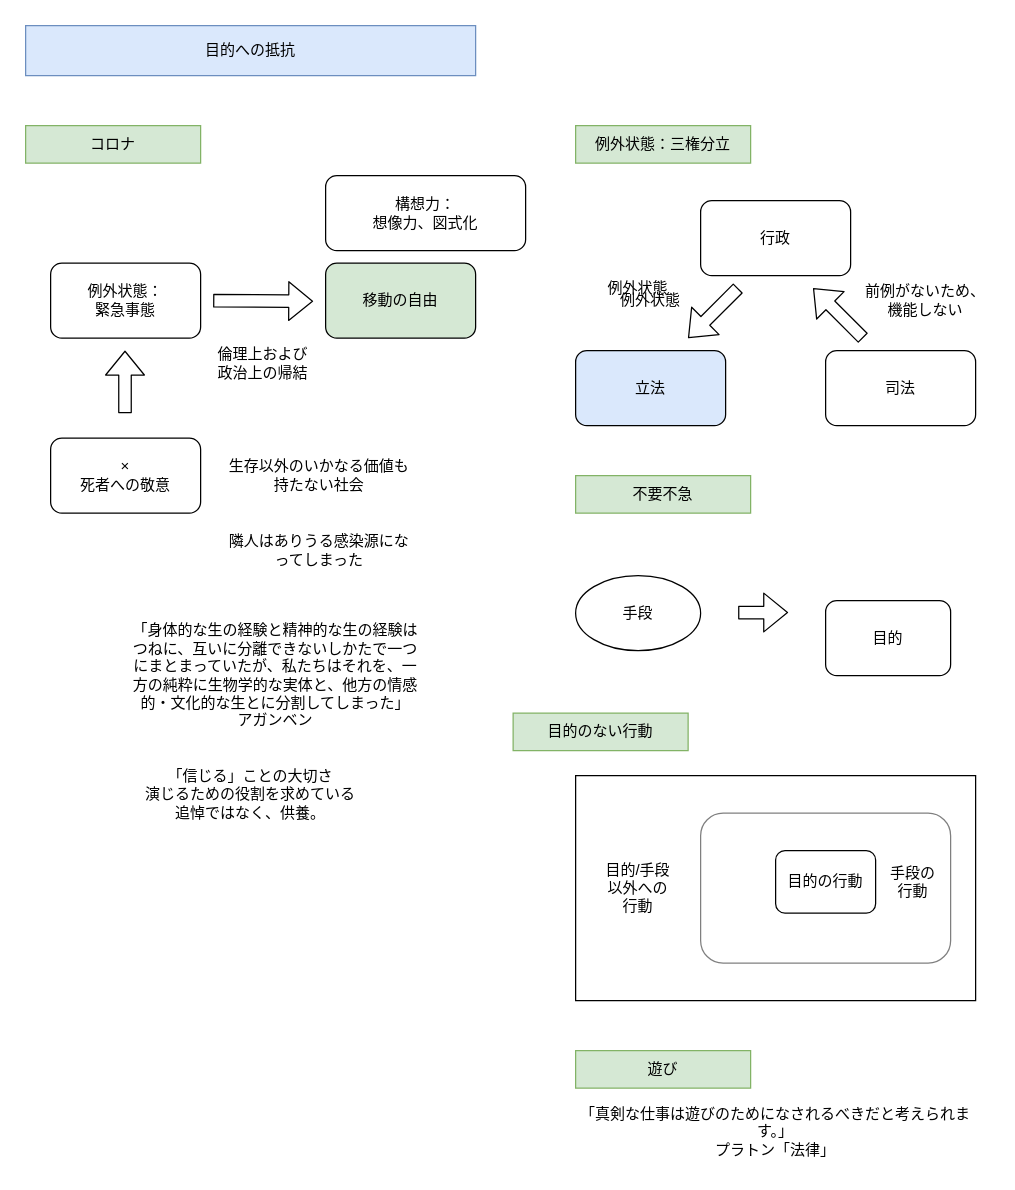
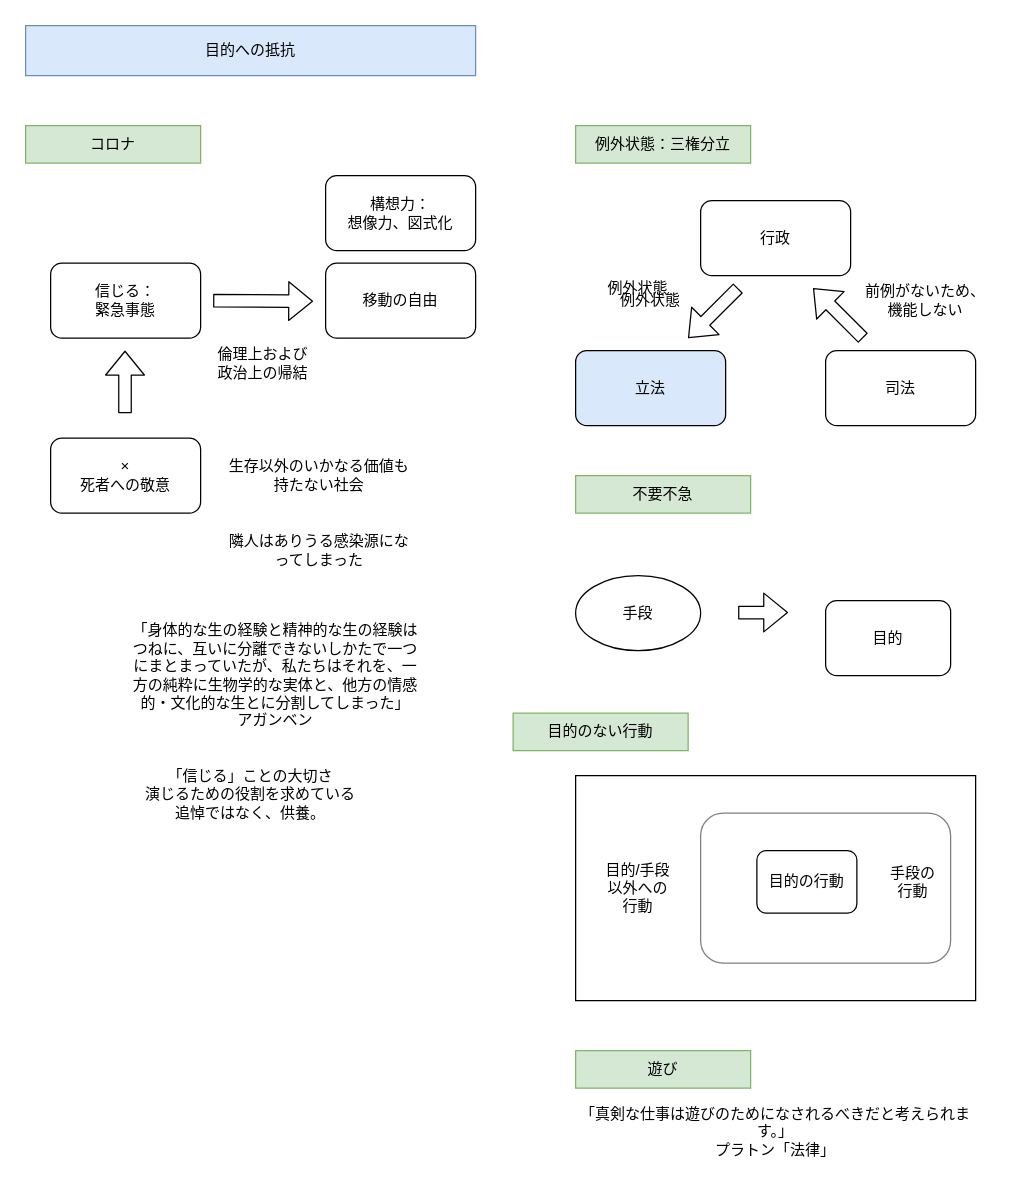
node "構想力： 想像力、図式化": size 200x75 -> 150x75
node "例外状態： 緊急事態": label "例外状態： 緊急事態" -> "信じる： 緊急事態"
node "移動の自由": fillcolor #d5e8d4 -> #ffffff
node "目的の行動": moved (826, 882) -> (807, 882)
